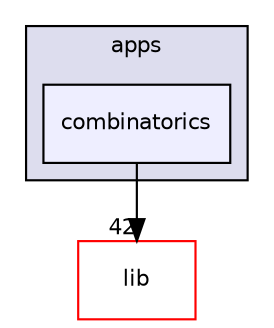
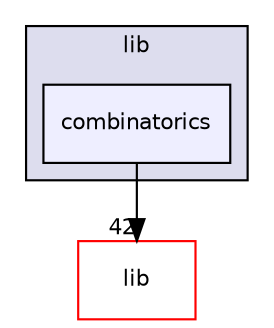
cluster "apps": label "apps" -> "lib"
